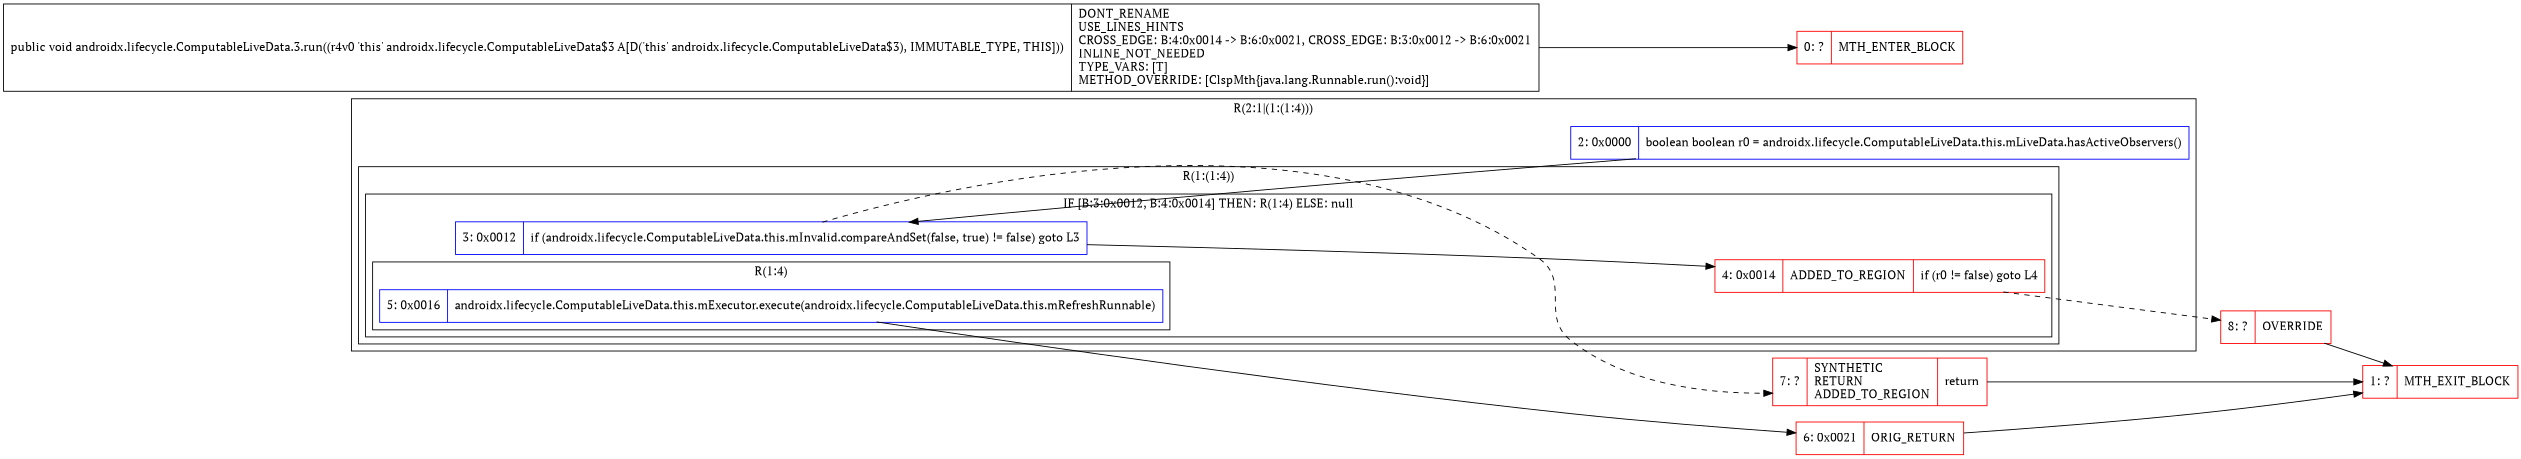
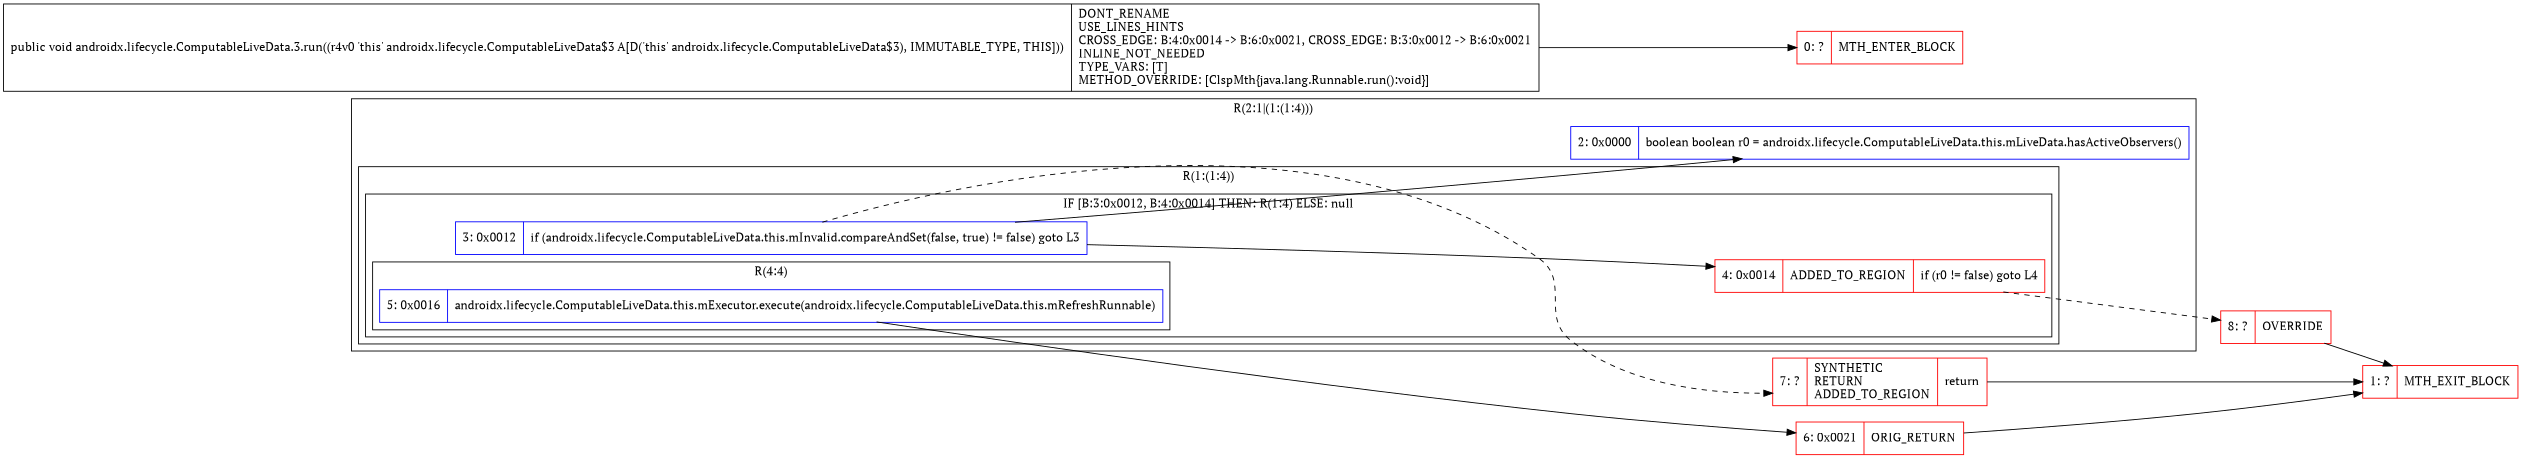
edge "2: 0x0000" -> "3: 0x0012": reversed
cluster "R(1:4)": label "R(1:4)" -> "R(4:4)"
